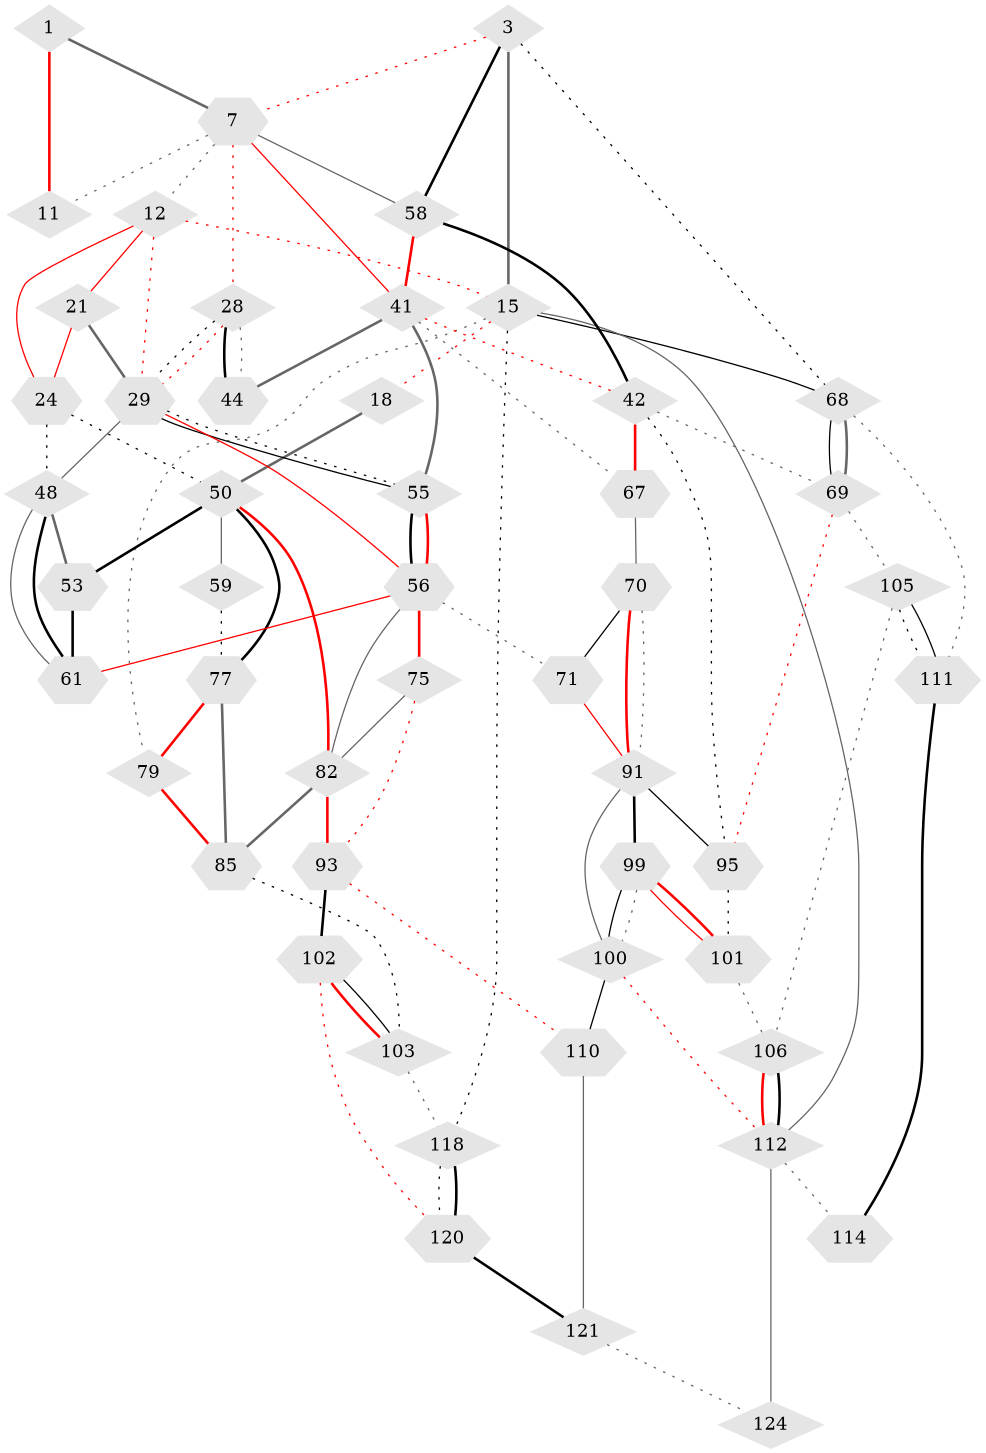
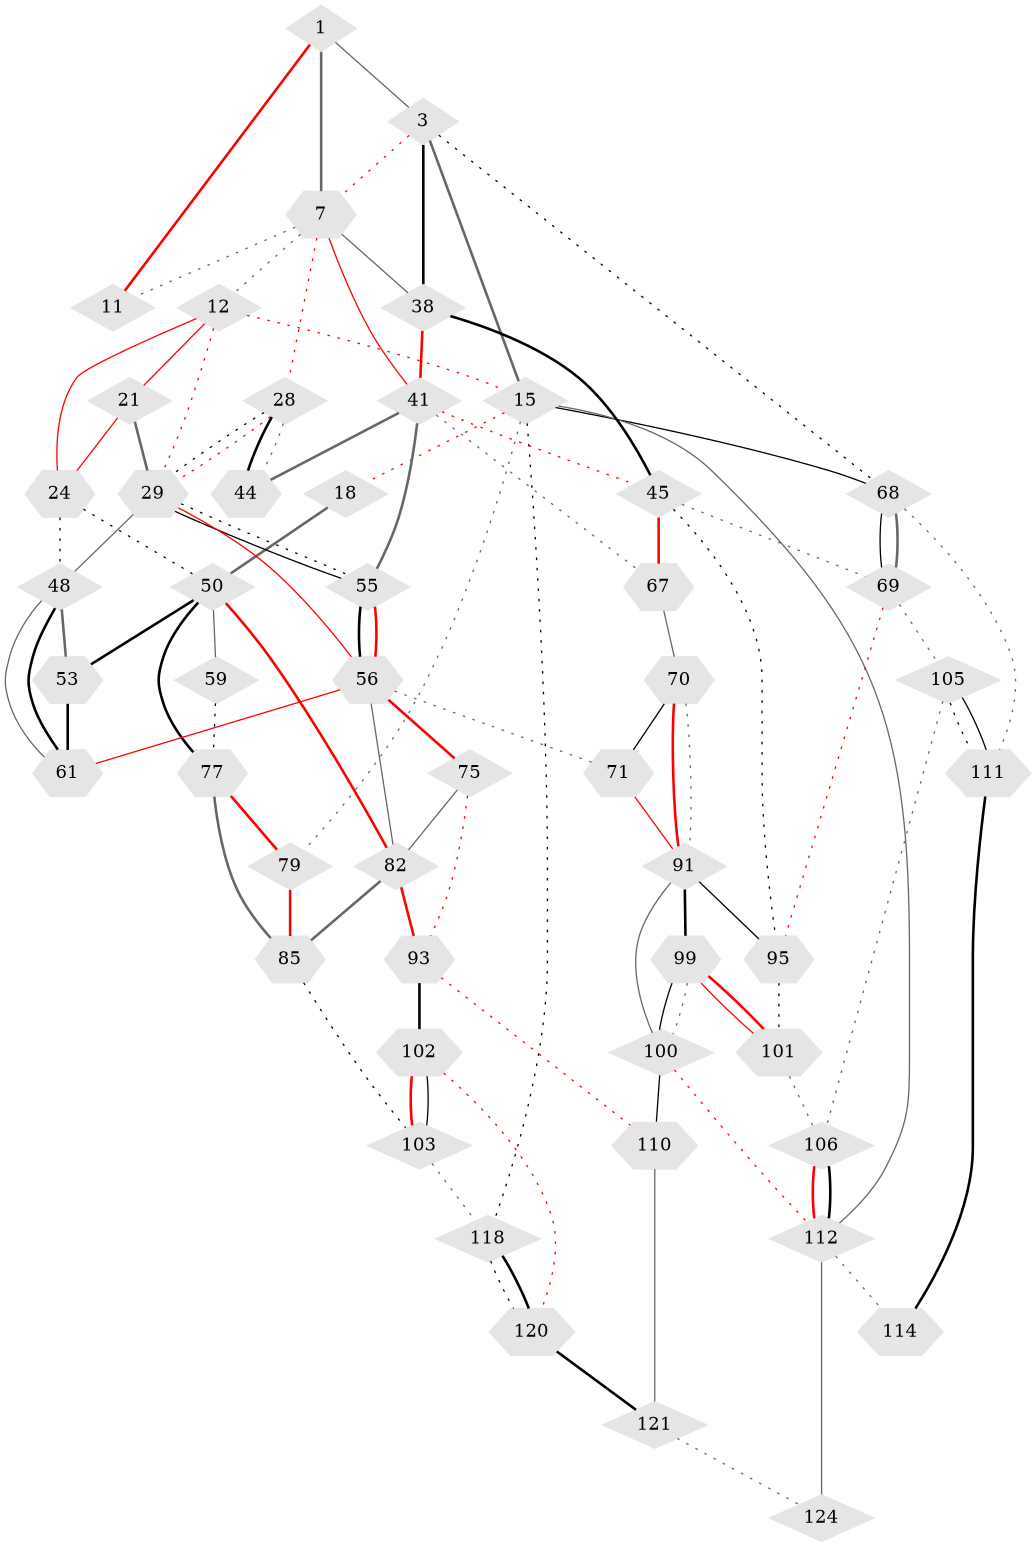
edge "1" -- "3": added
node "58": label "58" -> "38"
node "42": label "42" -> "45"
